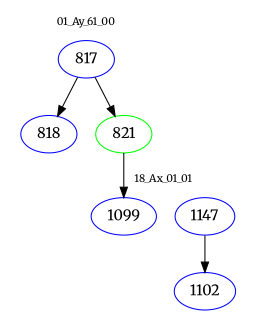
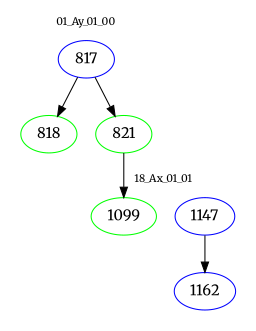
cluster "01_Ay_61_00": label "01_Ay_61_00" -> "01_Ay_01_00"
node "818": color blue -> green
node "1099": color blue -> green
node "1102": label "1102" -> "1162"
